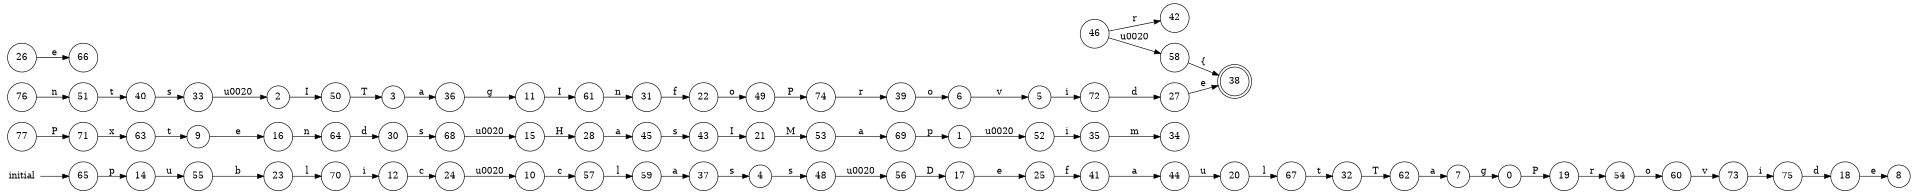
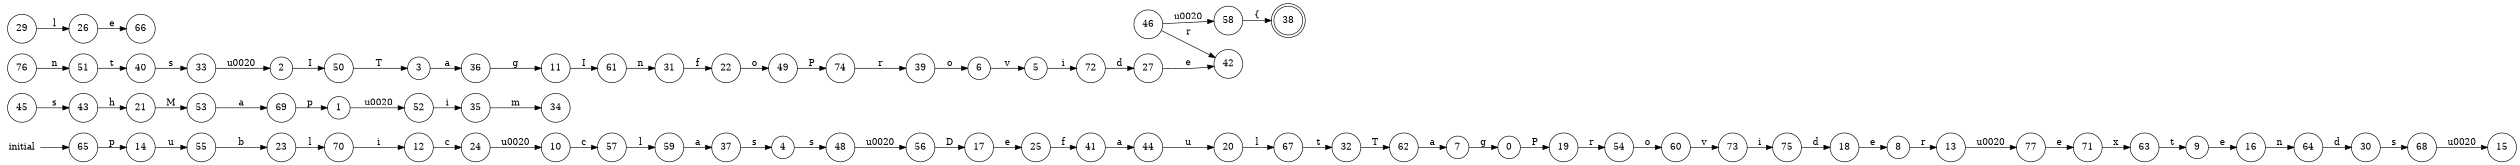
node "29": added
edge "27" -> "38": now "27" -> "42"
edge "77" -> "71": label "P" -> "e"
edge "43" -> "21": label "I" -> "h"
node "28": removed
node "13": added
